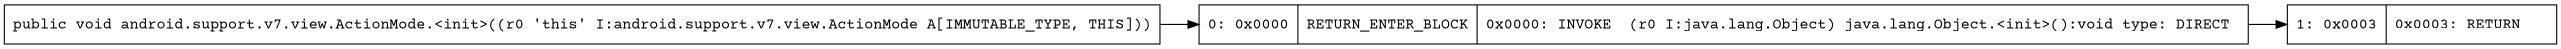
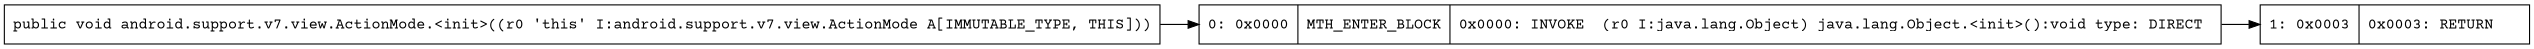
node "0: 0x0000": text "RETURN_ENTER_BLOCK" -> "MTH_ENTER_BLOCK"
